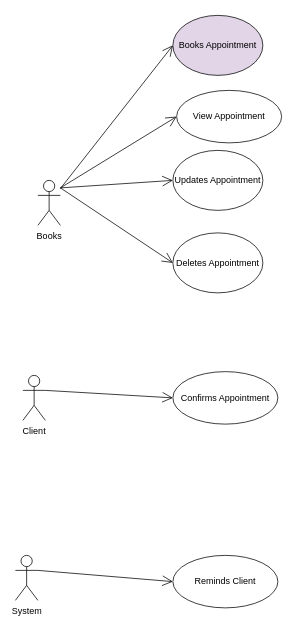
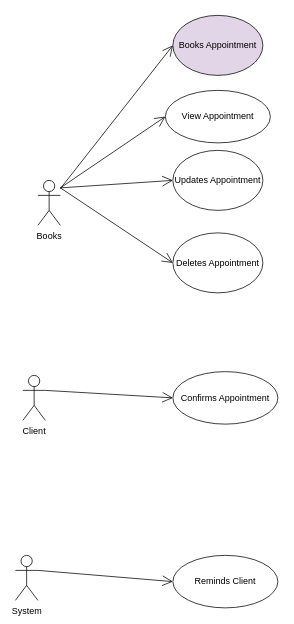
node "View Appointment": moved (229, 117) -> (218, 117)
